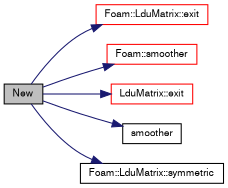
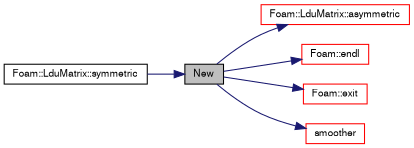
node "Foam::LduMatrix::exit": label "Foam::LduMatrix::exit" -> "Foam::LduMatrix::asymmetric"
node "Foam::smoother": label "Foam::smoother" -> "Foam::endl"
node "LduMatrix::exit": label "LduMatrix::exit" -> "Foam::exit"
node "smoother": color black -> red
edge "New" -> "Foam::LduMatrix::symmetric": reversed
